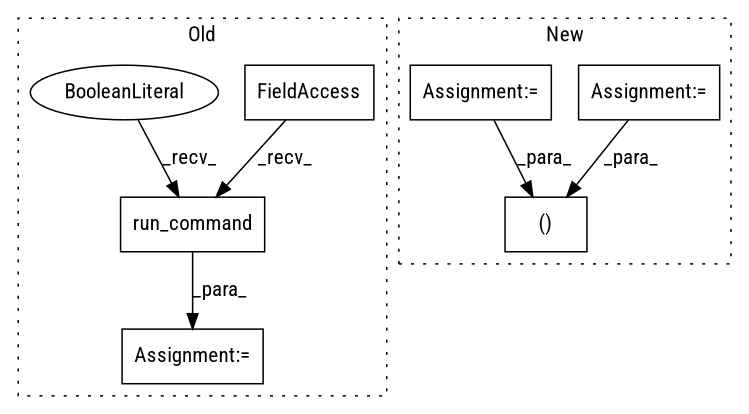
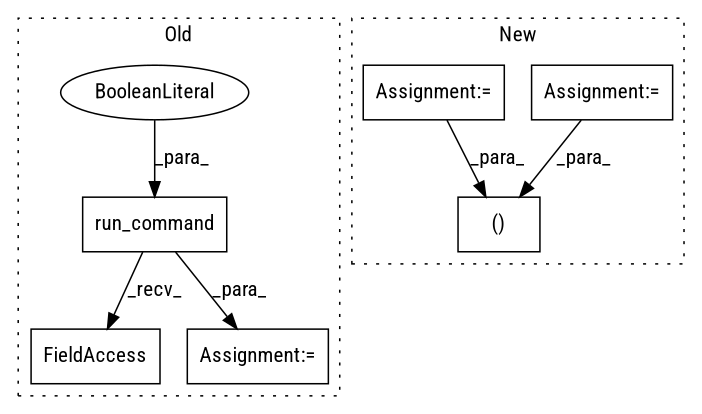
edge "FieldAccess" -> "run_command": reversed
edge "BooleanLiteral" -> "run_command": label "_recv_" -> "_para_"
